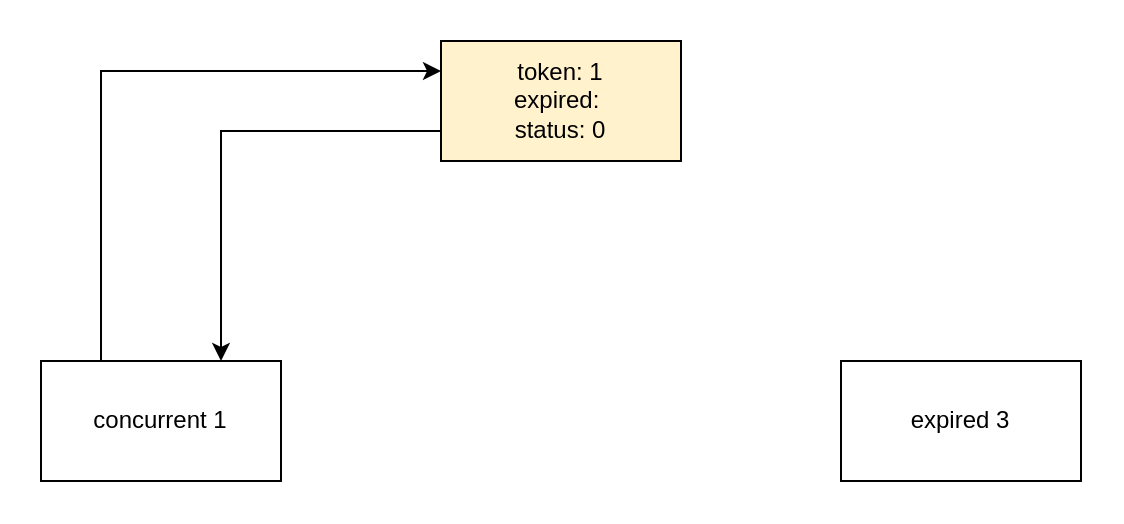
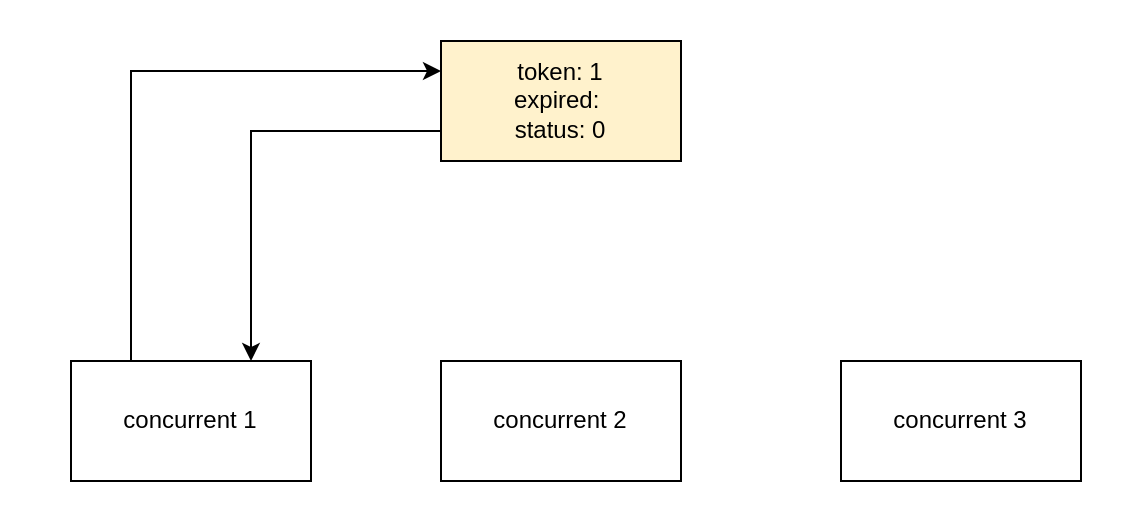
node "concurrent 1": moved (161, 421) -> (191, 421)
node "concurrent 2": added
node "expired 3": label "expired 3" -> "concurrent 3"
